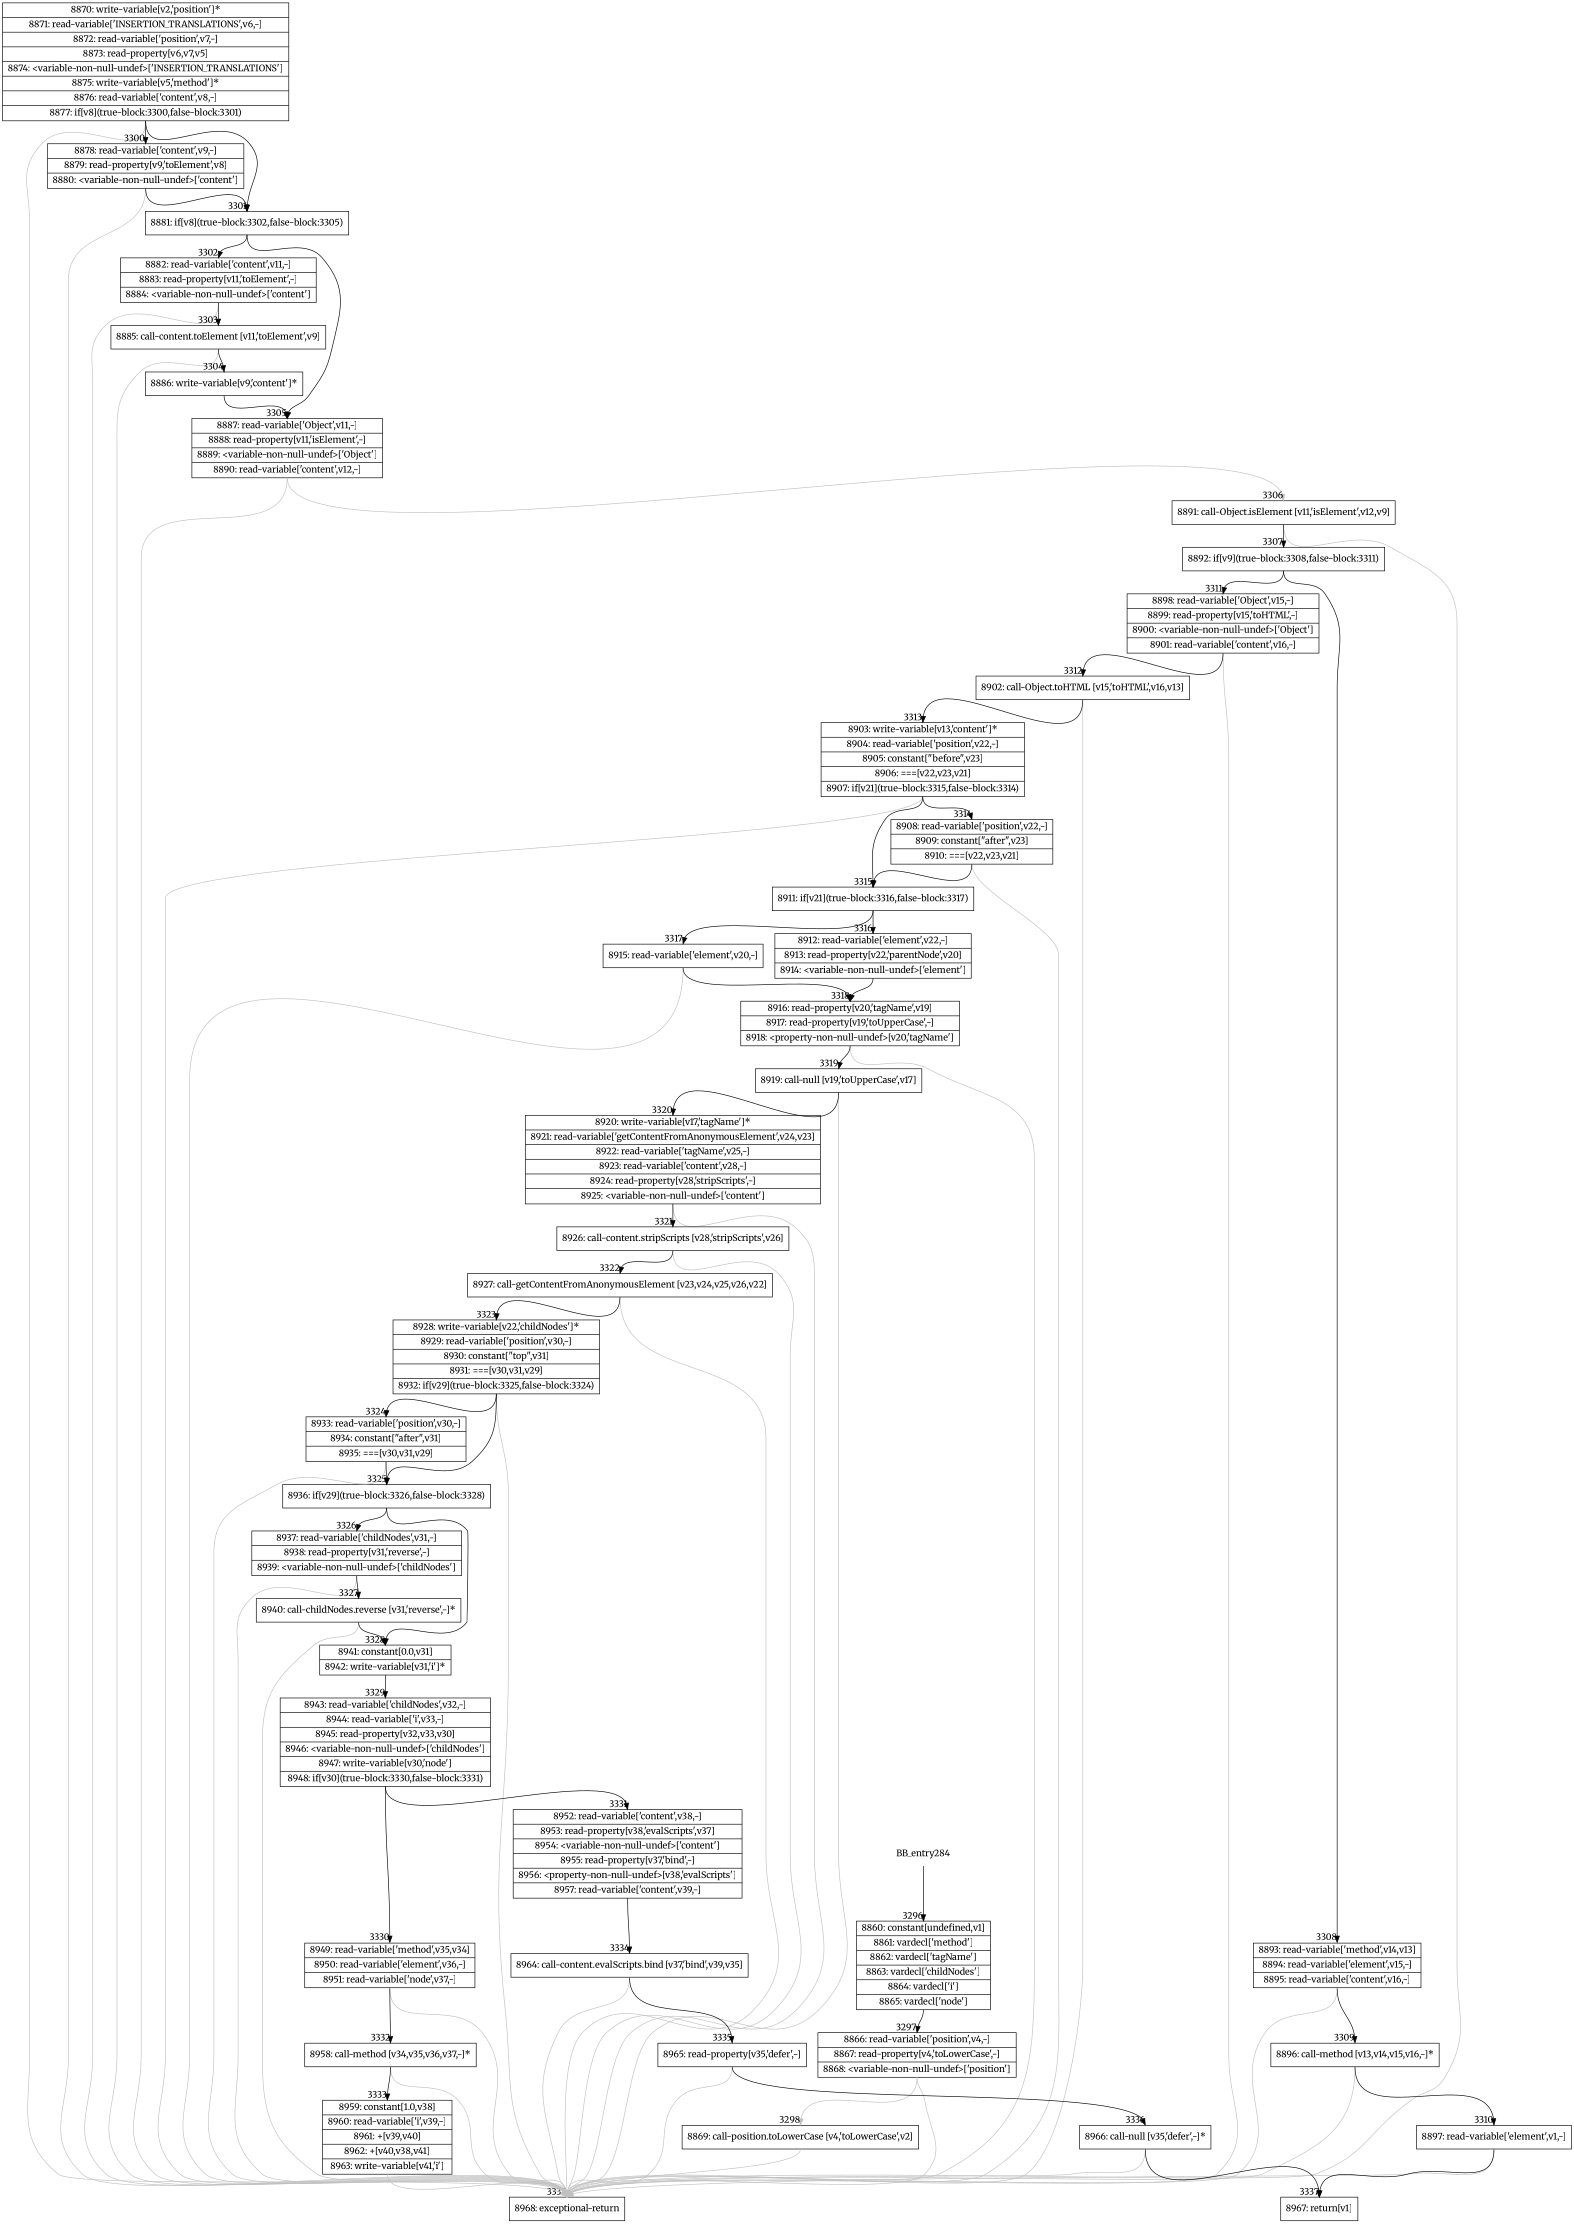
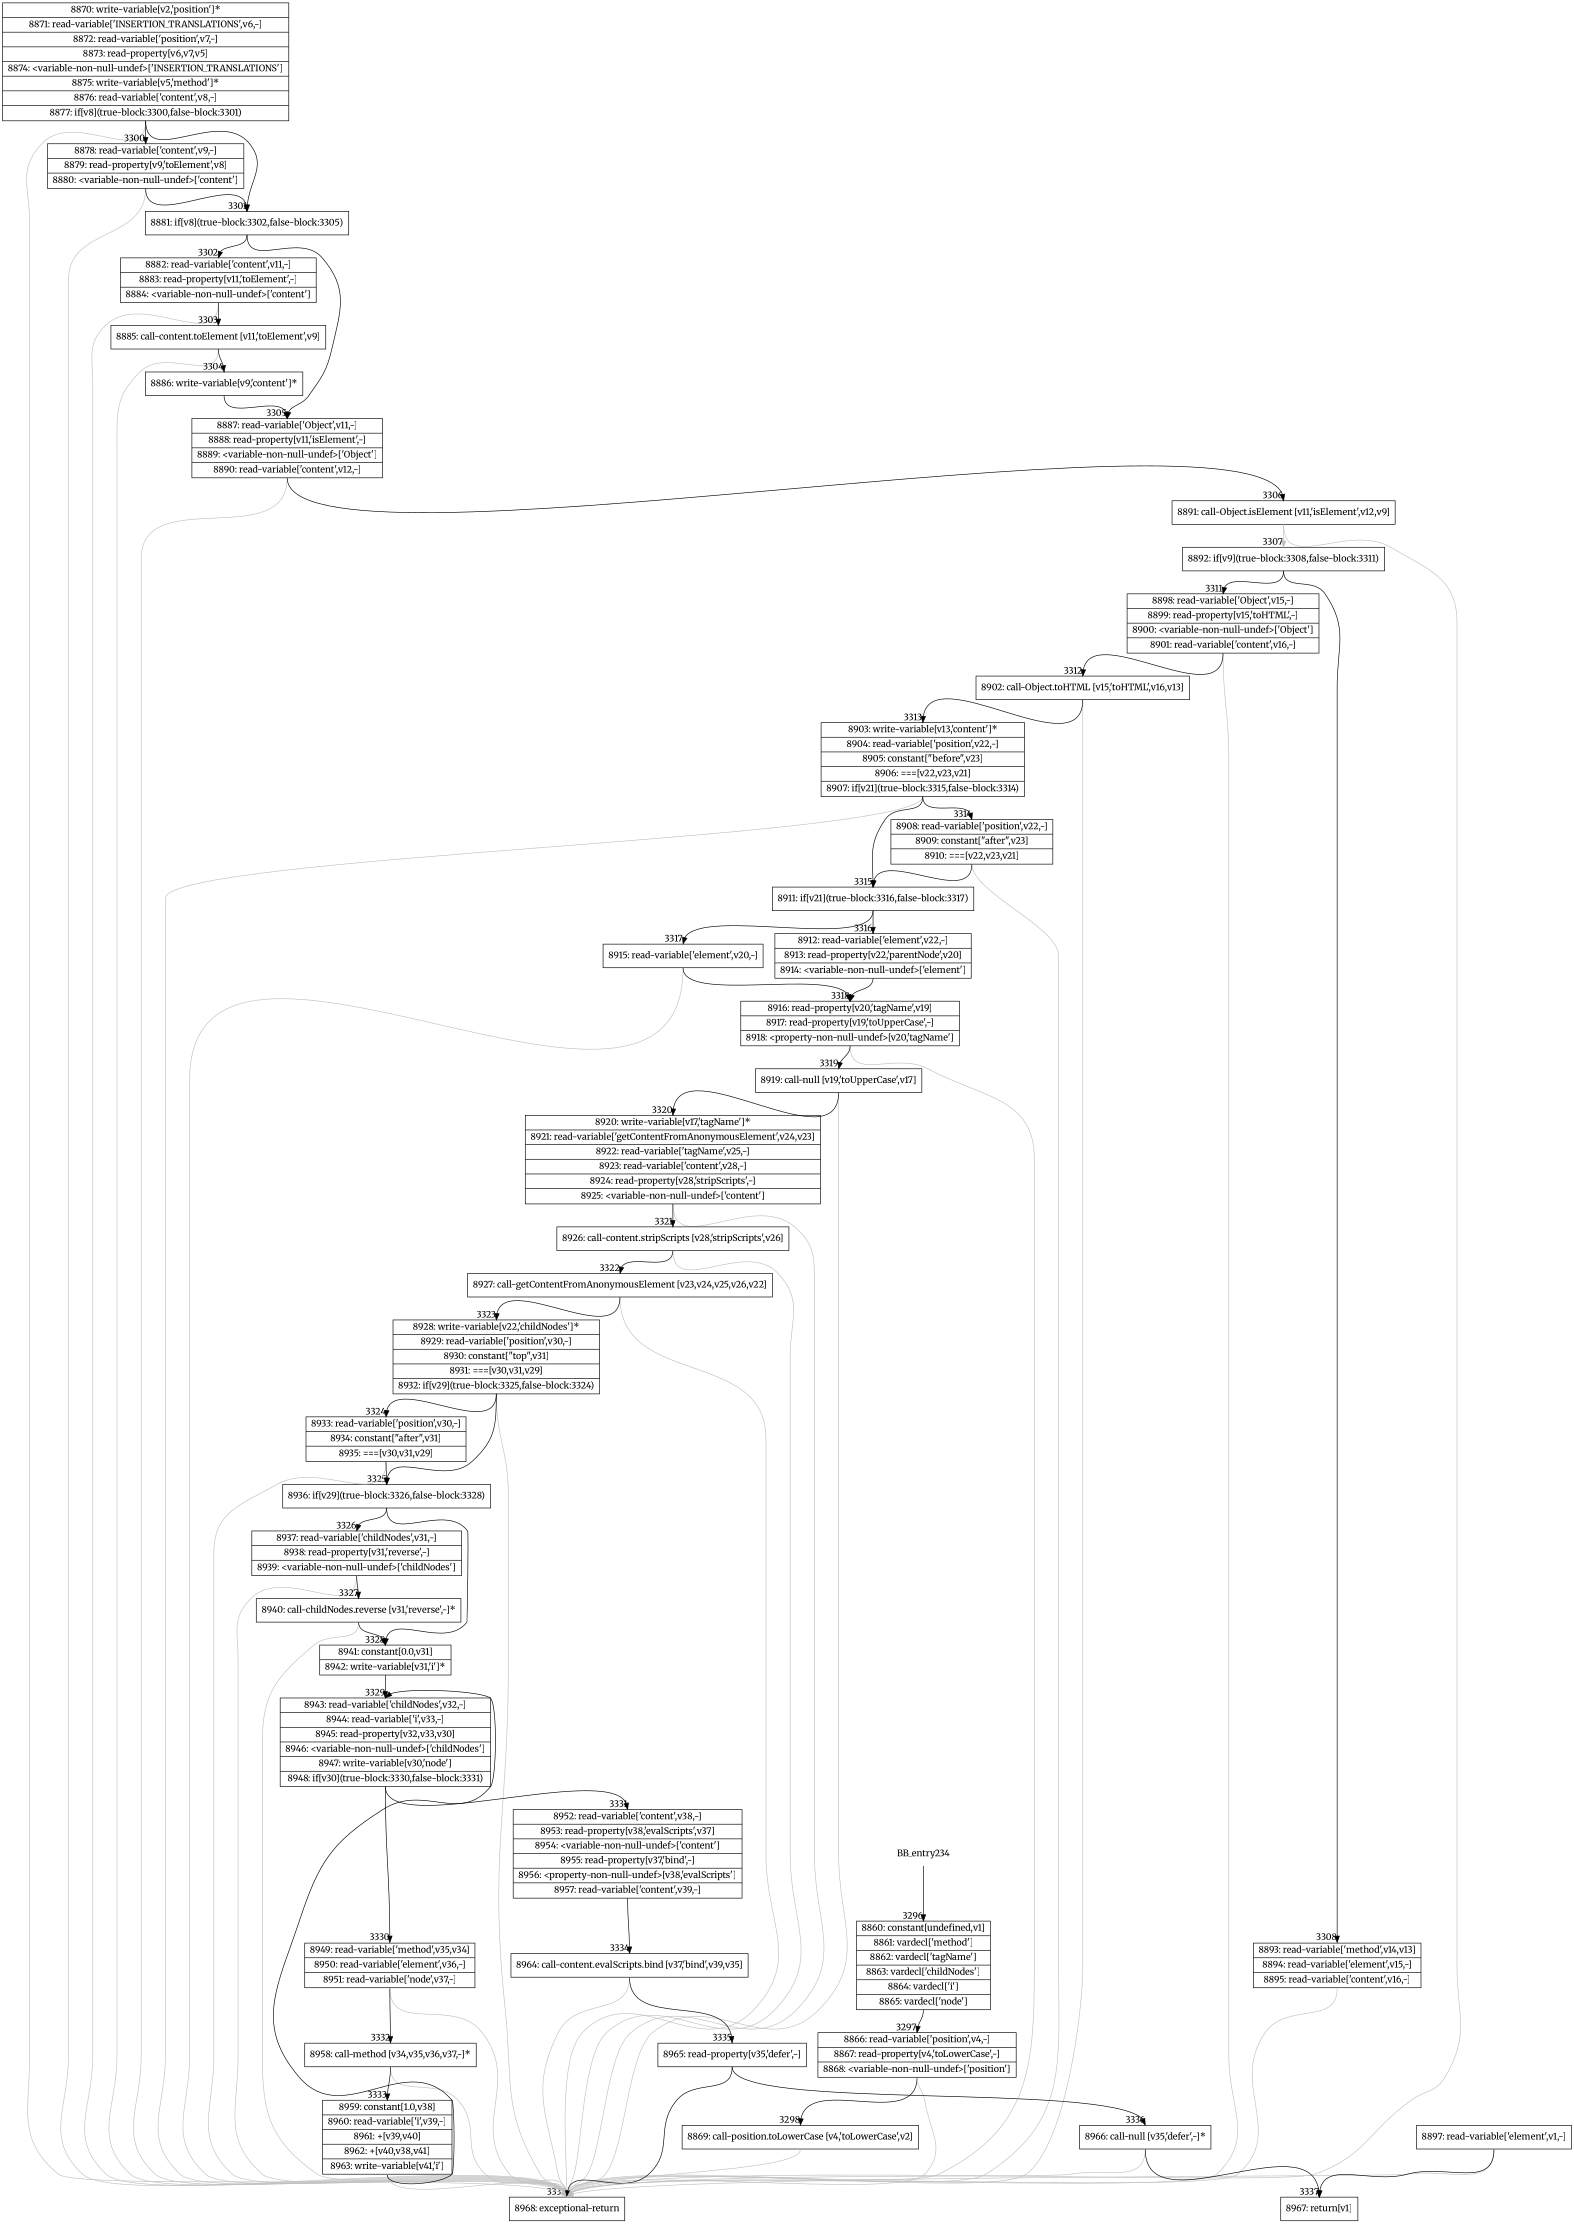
edge "8887: read-variable['Object',v11,-]" -> "8891: call-Object.isElement [v11,'isElement',v12,v9]": color gray -> black
edge "8891: call-Object.isElement [v11,'isElement',v12,v9]" -> "8892: if[v9](true-block:3308,false-block:3311)": color black -> gray
node "BB_entry284": label "BB_entry284" -> "BB_entry234"
edge "8959: constant[1.0,v38]" -> "8943: read-variable['childNodes',v32,-]": added
node "8896: call-method [v13,v14,v15,v16,-]*": removed
edge "8866: read-variable['position',v4,-]" -> "8869: call-position.toLowerCase [v4,'toLowerCase',v2]": color gray -> black
edge "8965: read-property[v35,'defer',-]" -> "8968: exceptional-return": color gray -> black
